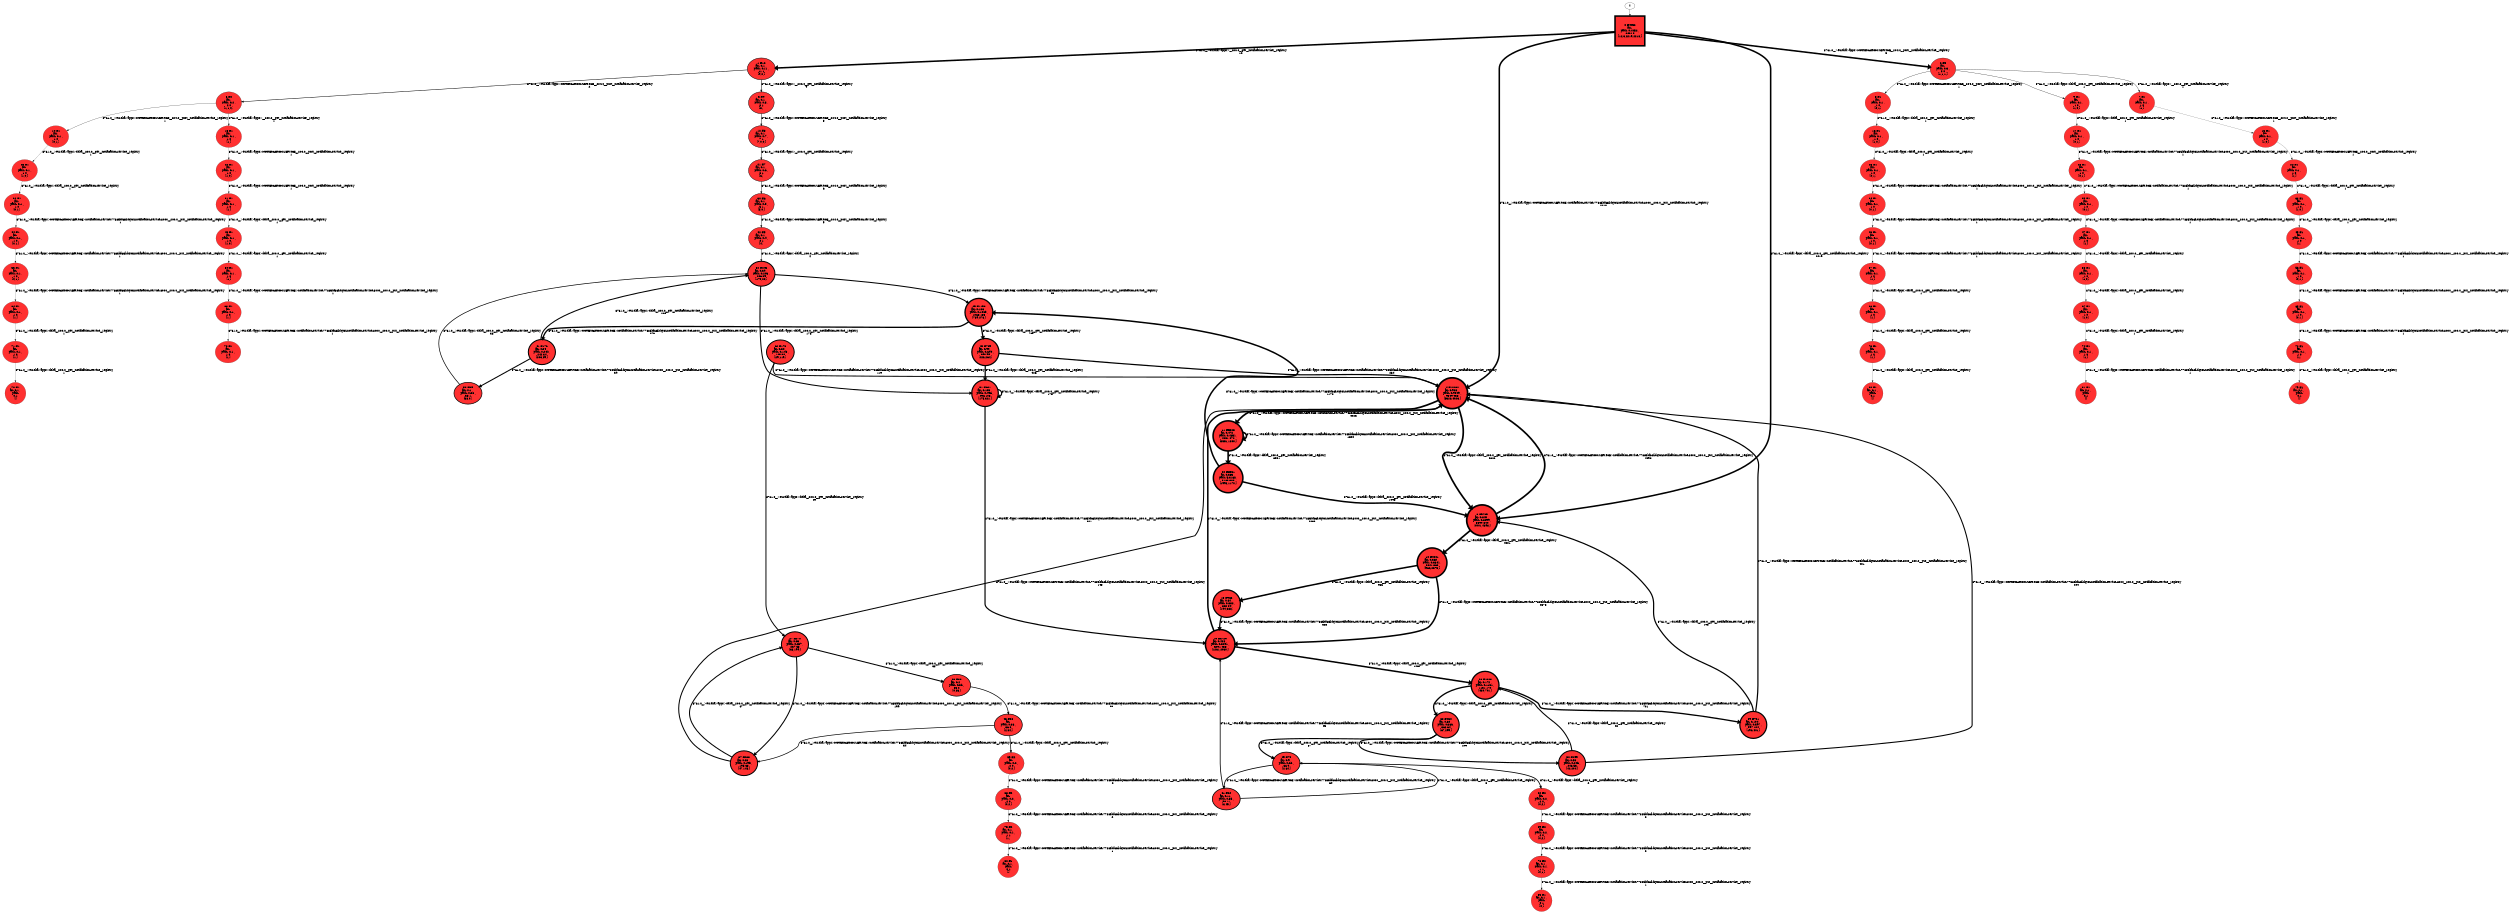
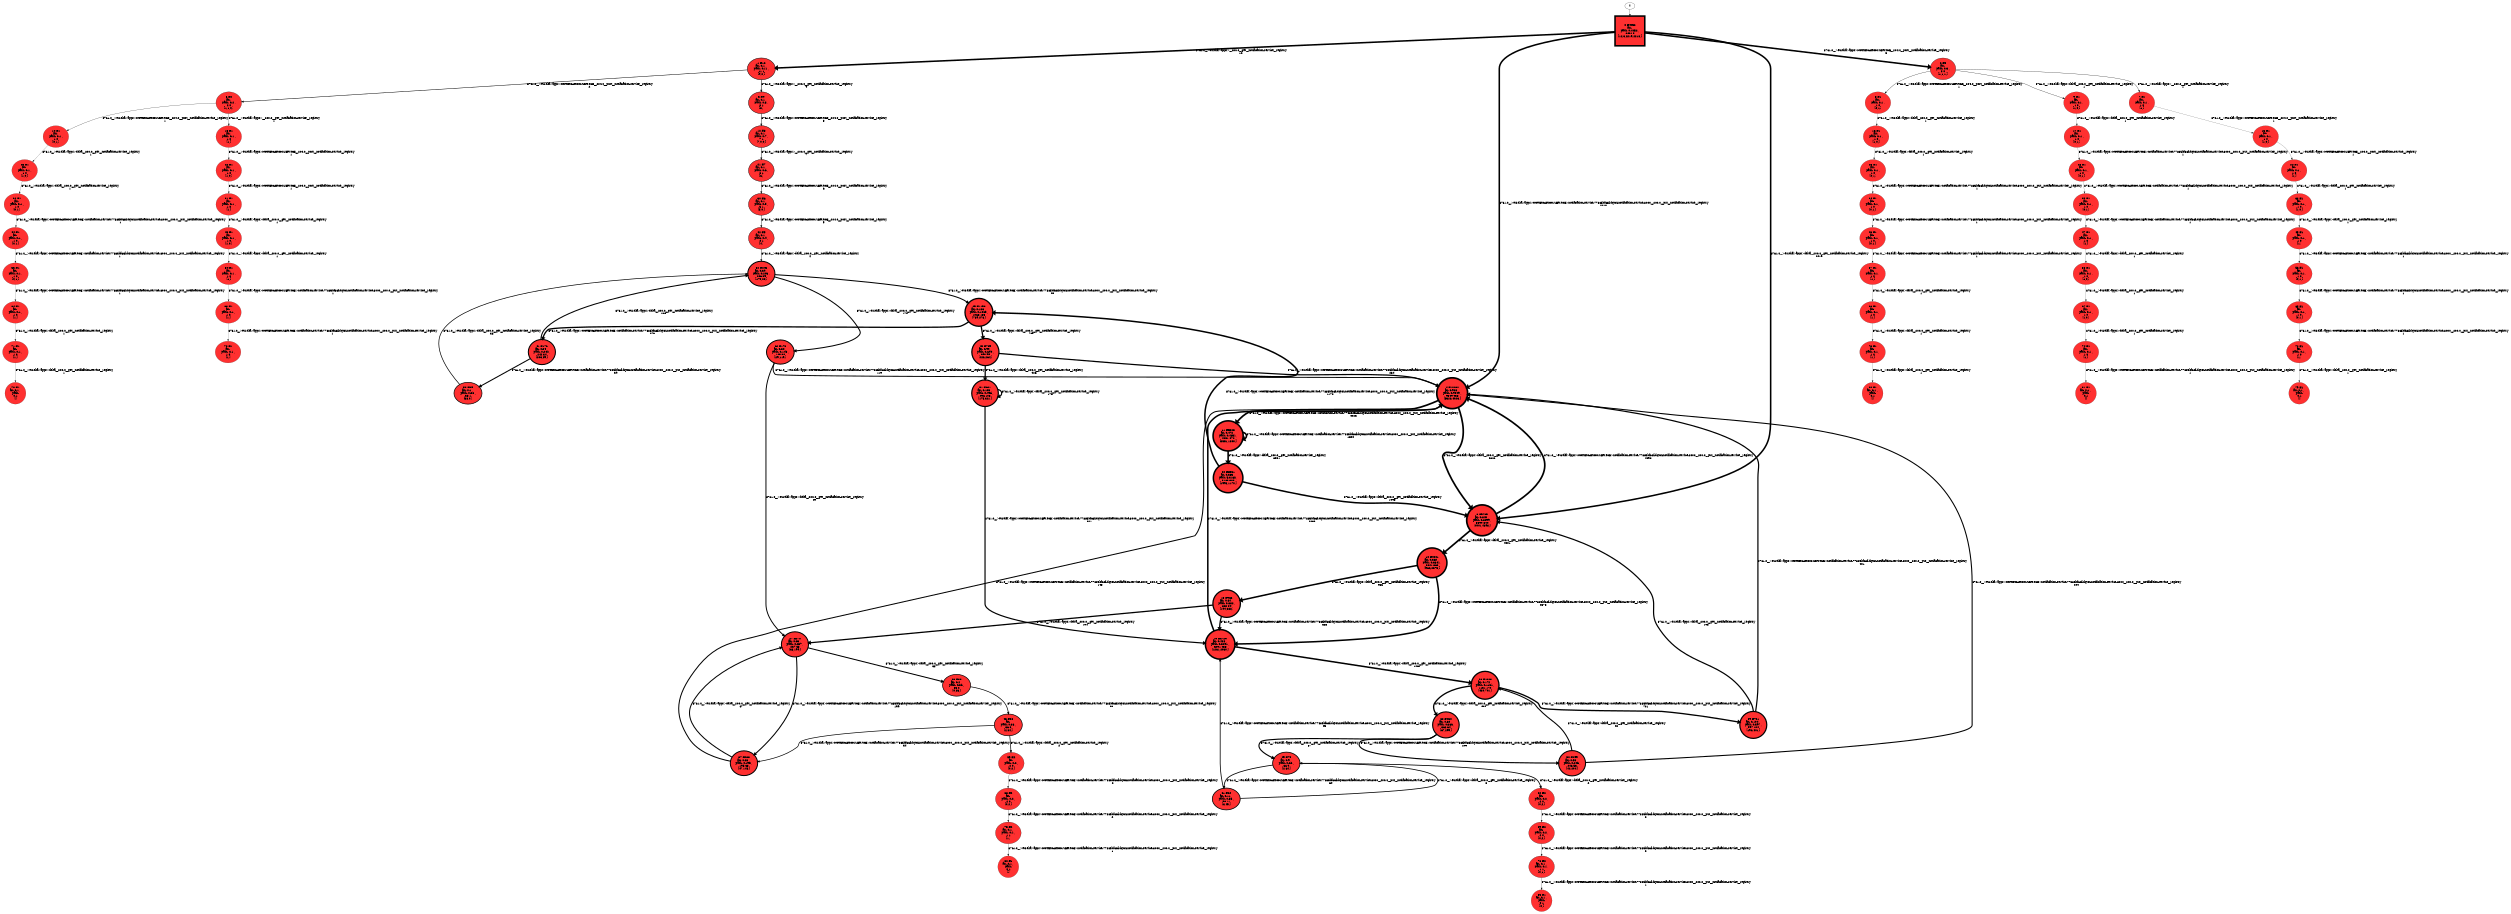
edge "52 #245 fin: 0:39 , path: 0:206 , 206 39 [178,28,]" -> "51 #601 fin: 0:105 , path: 0:496 , 496 105 [175,321,]": now "52 #245 fin: 0:39 , path: 0:206 , 206 39 [178,28,]" -> "62 #178 fin: 0:30 , path: 0:148 , 148 30 [29,119,]"
edge "18 #966 fin: 0:84 , path: 0:882 , 882 84 [194,688,]" -> "27 #270 fin: 0:33 , path: 0:237 , 237 33 [38,199,]": added, label "8761.0__>eureka>apps>delta__200.0__get__notification-service__registry 194"
